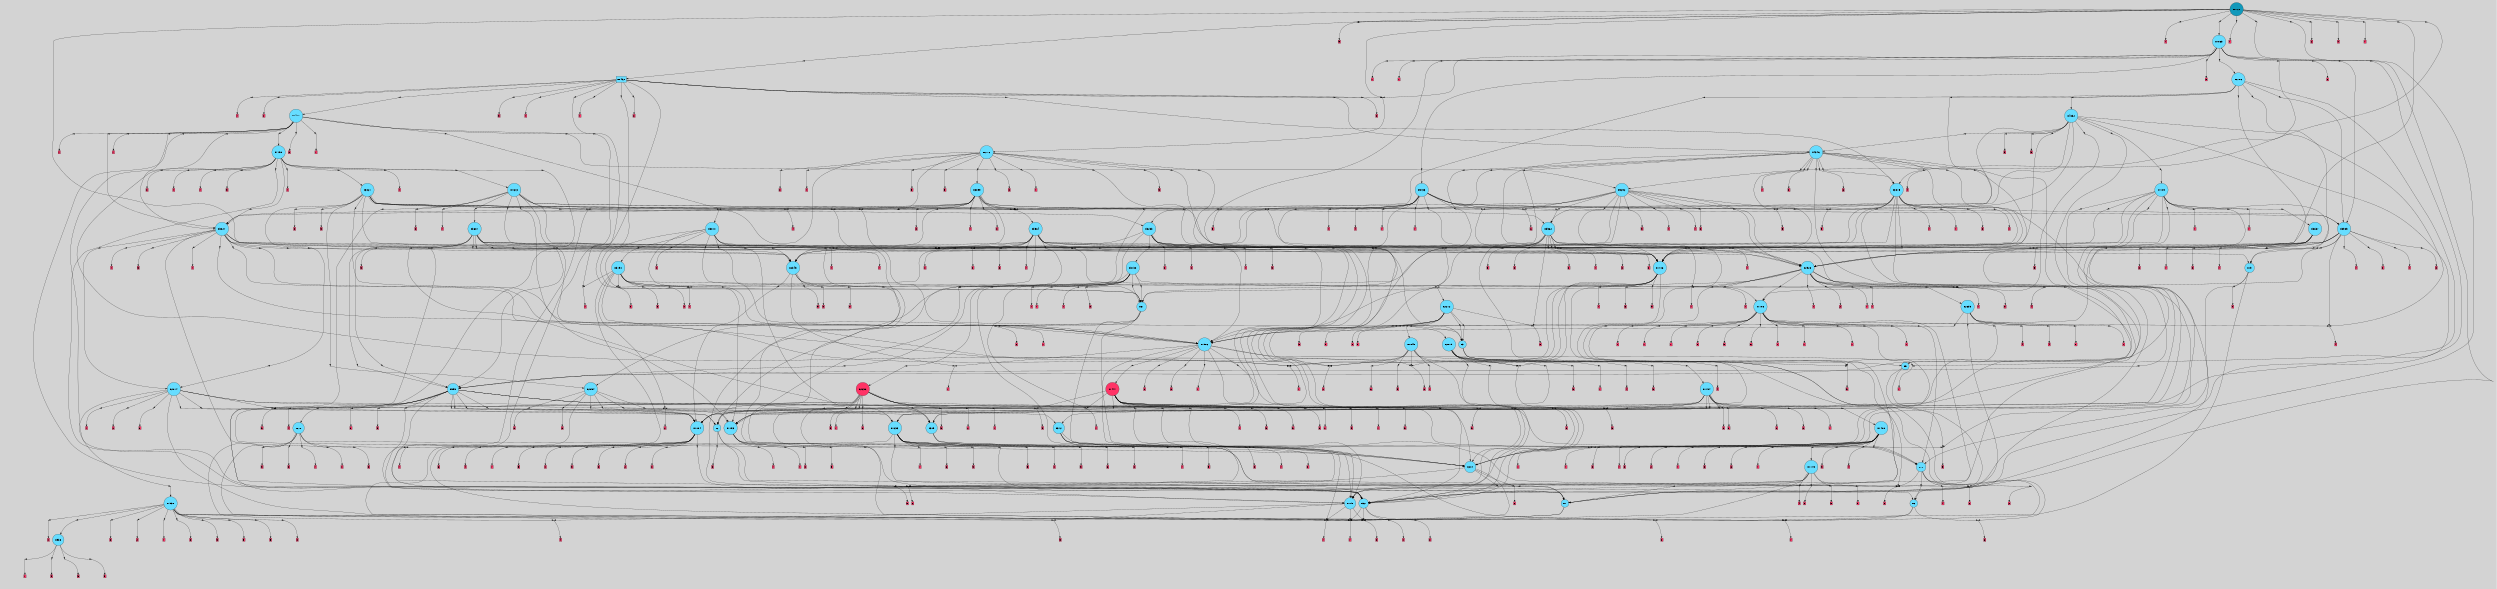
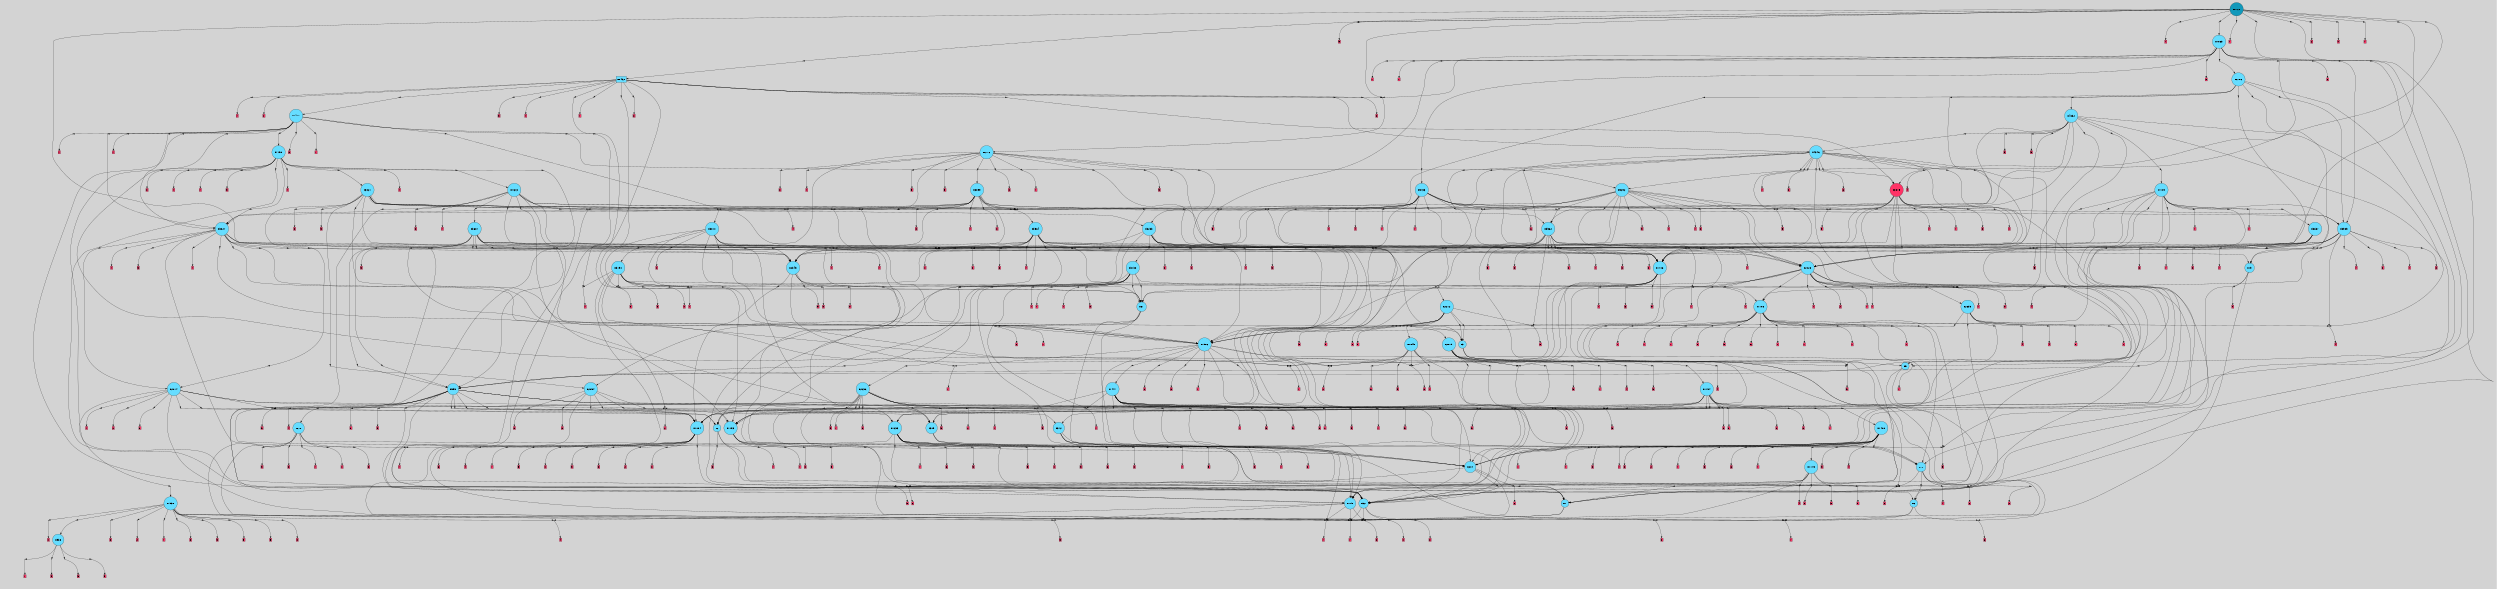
node "T3815": fillcolor #66ddff -> #ff3366
node "T2928": label "T2928" -> "T2028"
node "T2236": fillcolor #ff3366 -> #66ddff
node "T1447": fillcolor #ff3366 -> #66ddff
